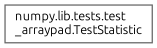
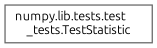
node "numpy.lib.tests.test _arraypad.TestStatistic": label "numpy.lib.tests.test _arraypad.TestStatistic" -> "numpy.lib.tests.test _tests.TestStatistic"
